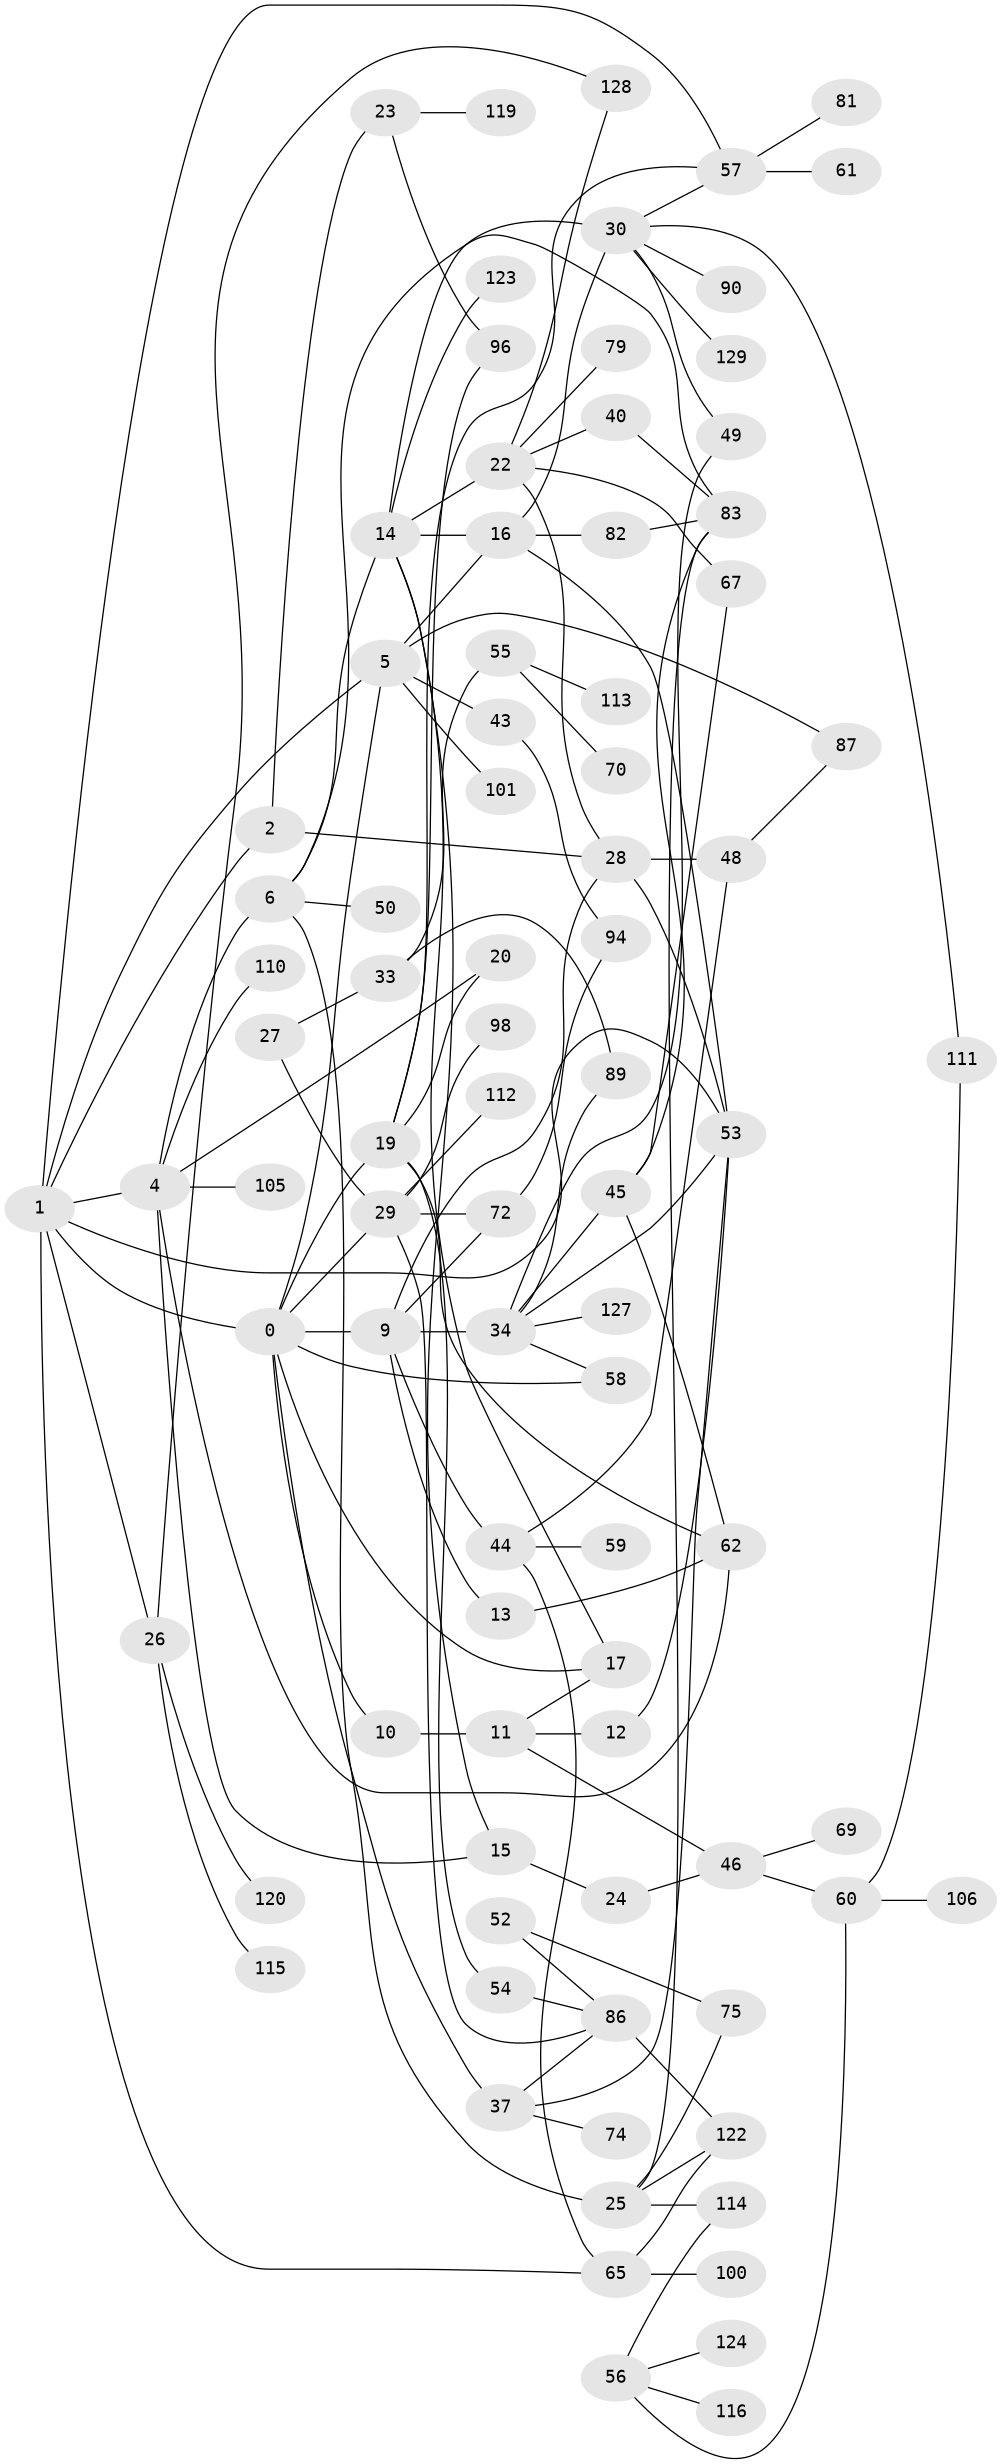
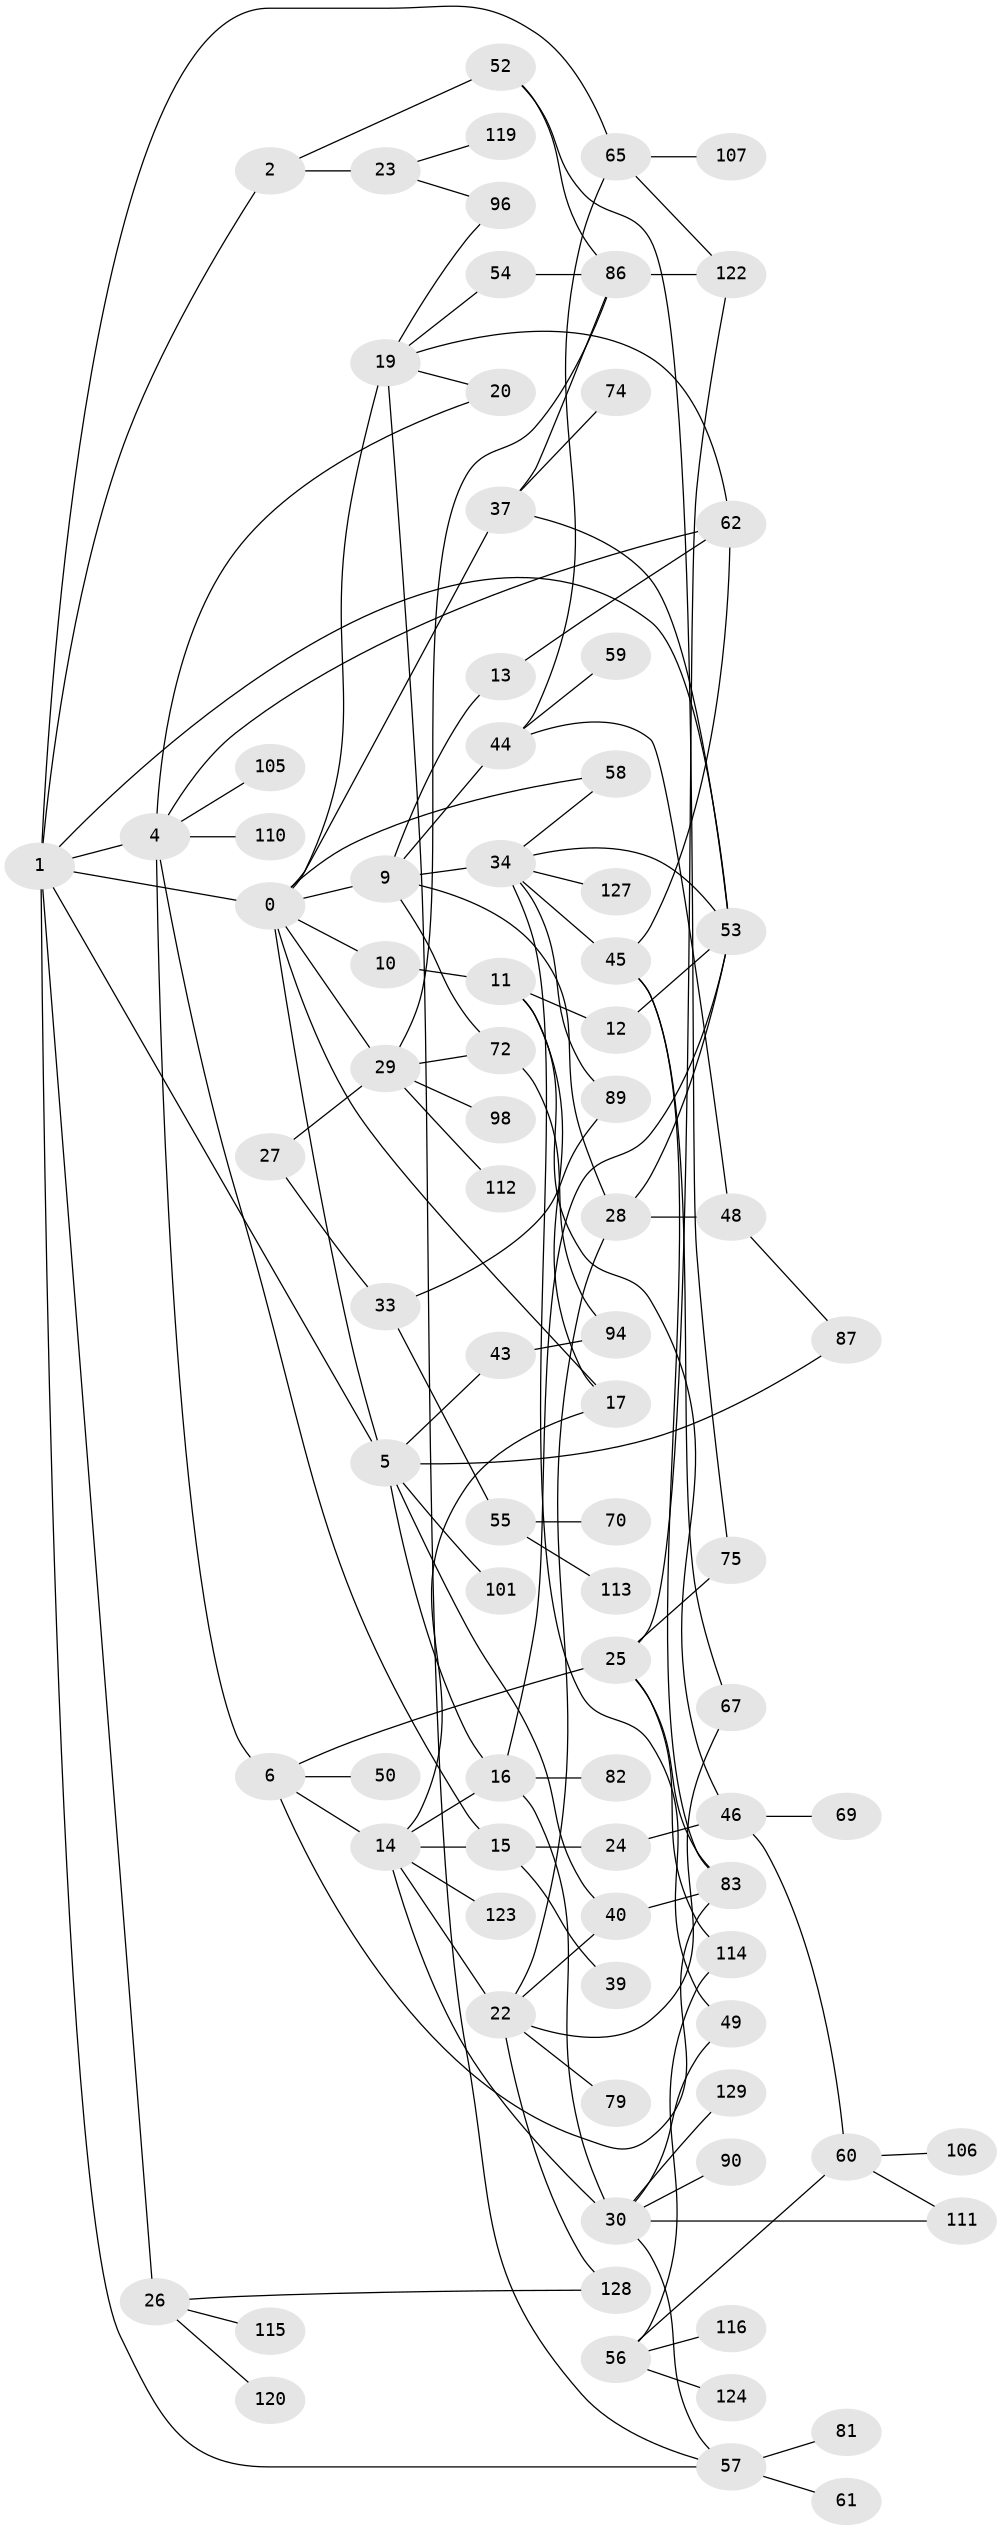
edge "83" -- "82": removed
edge "2" -- "28": now "2" -- "52"
edge "5" -- "40": added
node "39": added
node "100": label "100" -> "107"
